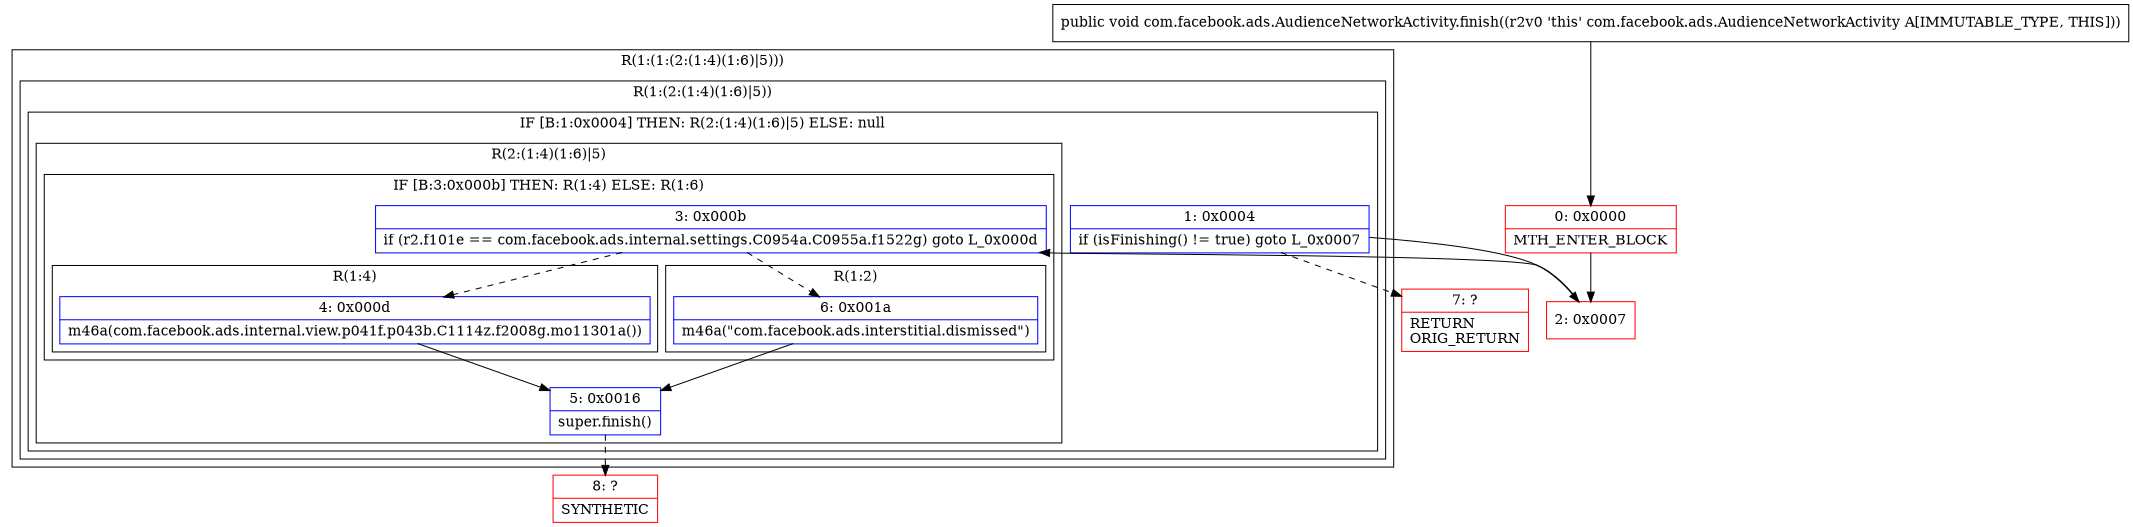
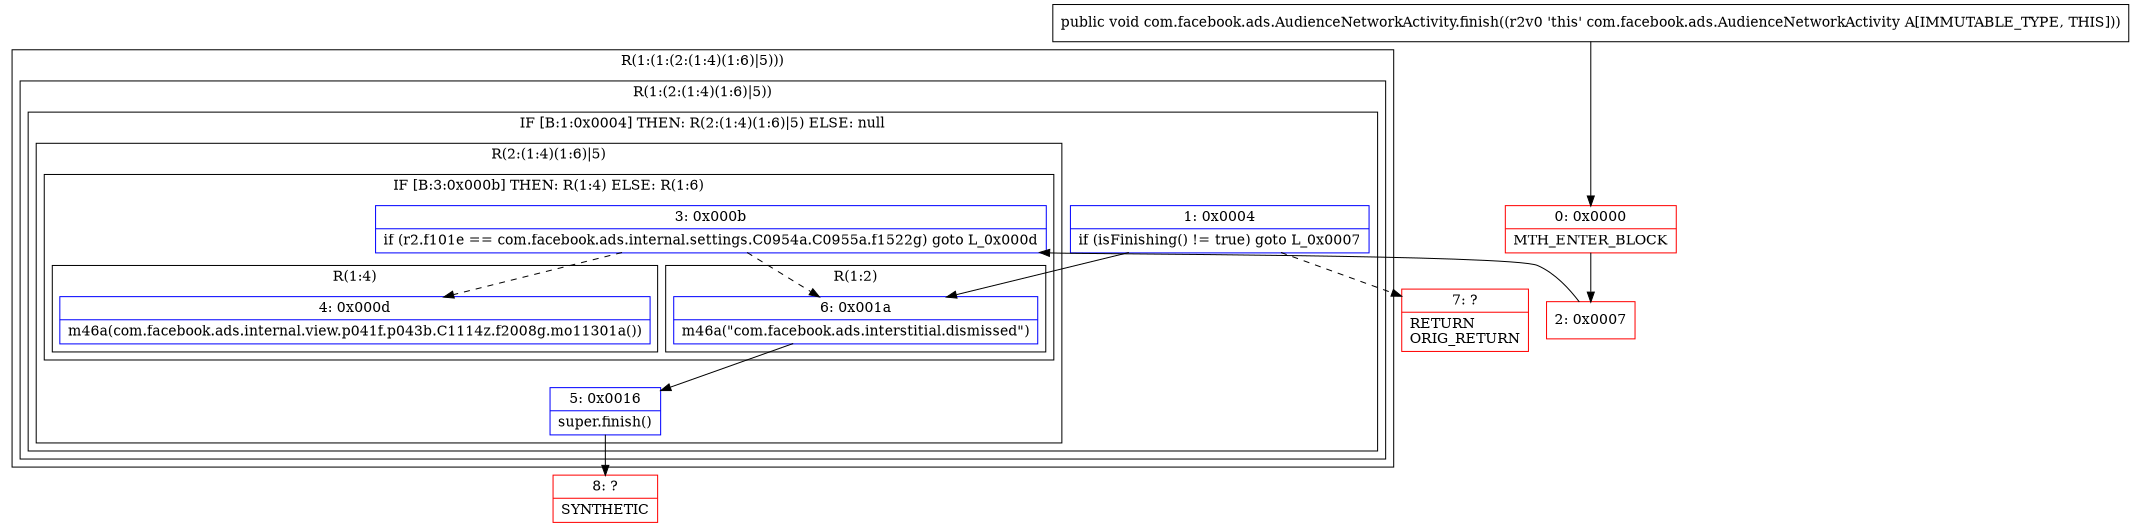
edge "1: 0x0004" -> "2: 0x0007": now "1: 0x0004" -> "6: 0x001a"
edge "4: 0x000d" -> "5: 0x0016": removed
edge "5: 0x0016" -> "8: ?": style dashed -> solid
